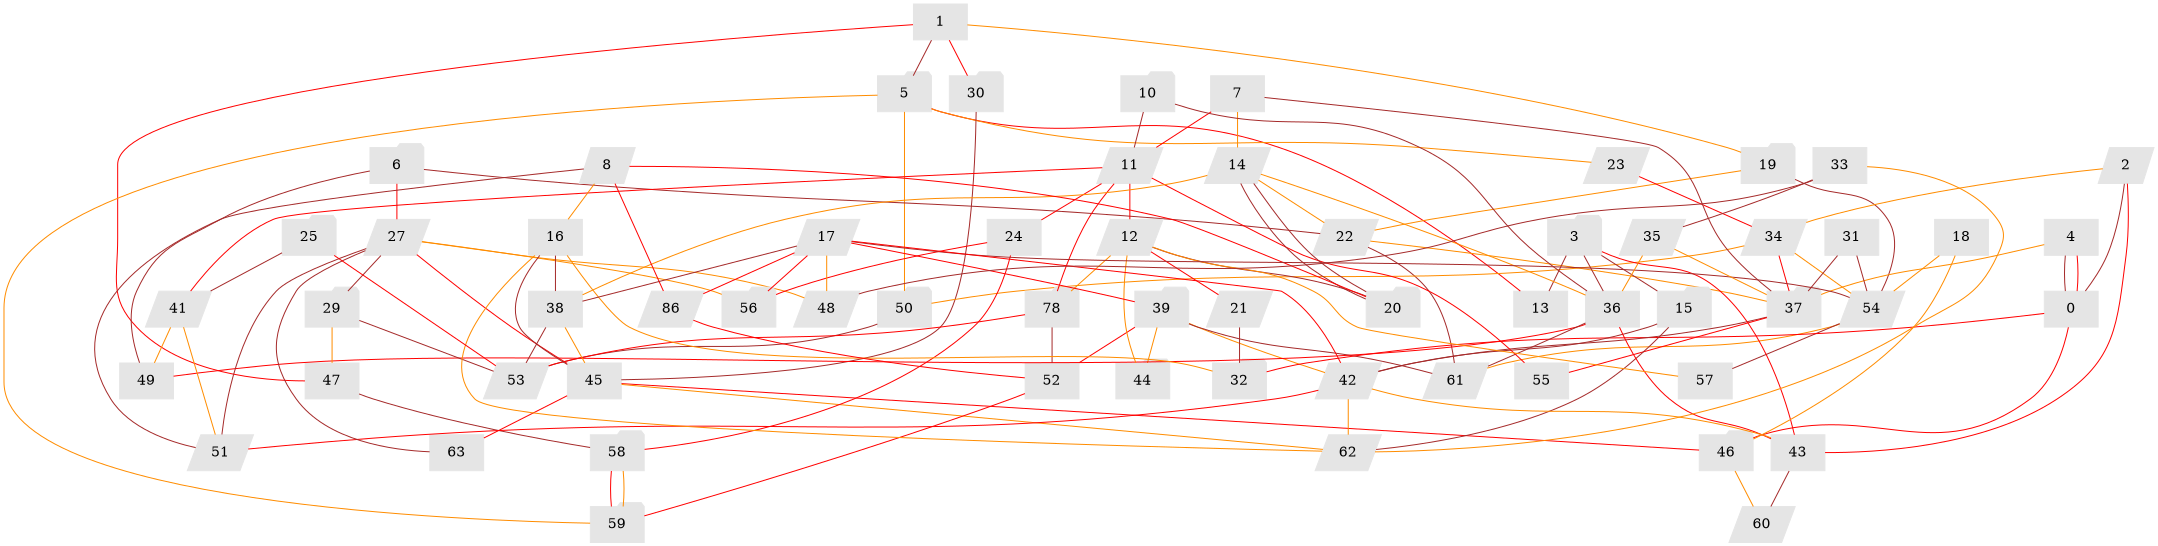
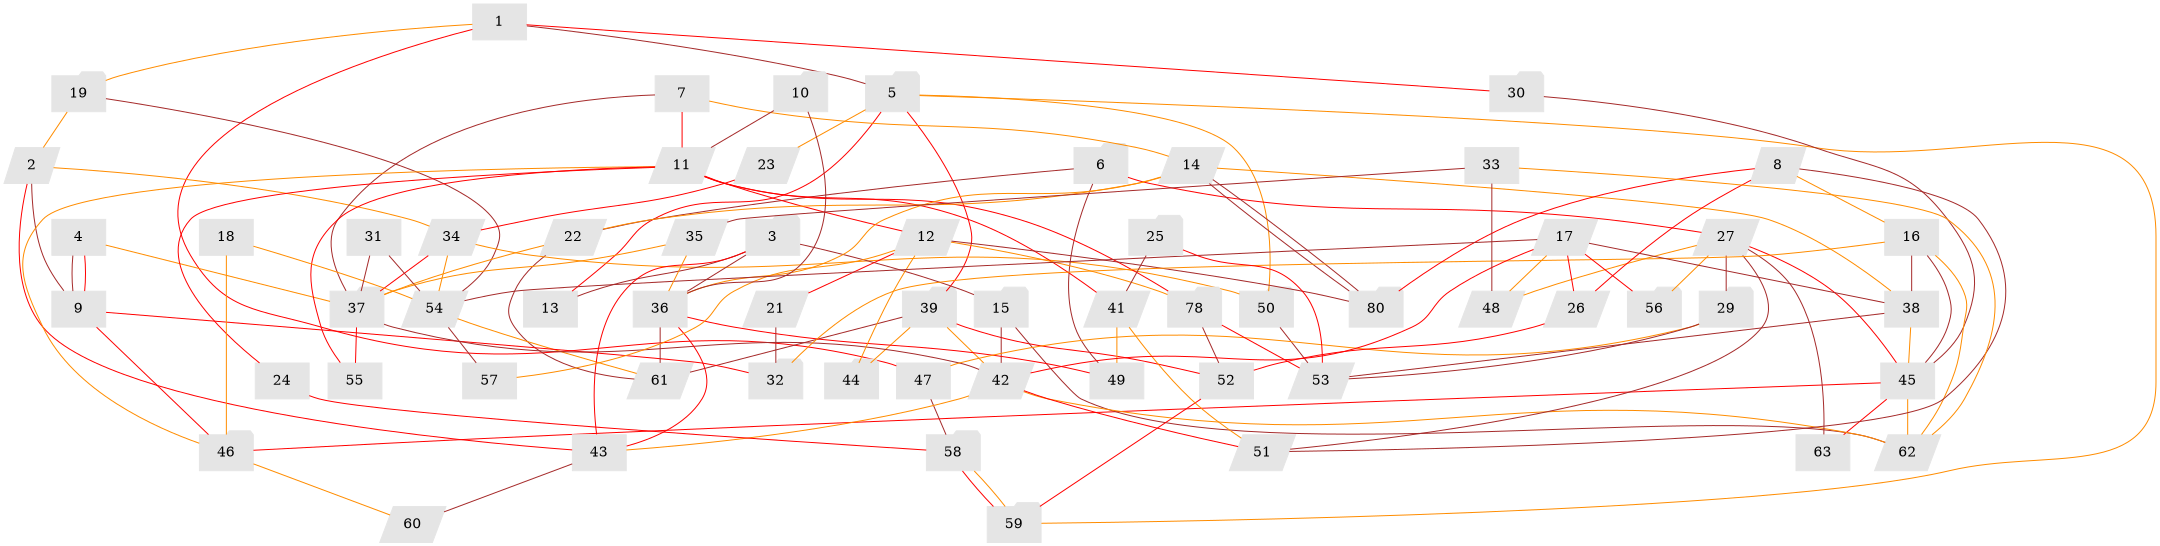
edge "11" -- "46": added
edge "19" -- "22": now "19" -- "2"
edge "24" -- "56": removed
edge "17" -- "39": now "5" -- "39"
node "86": label "86" -> "26"
node "20": label "20" -> "80"
node "0": label "0" -> "9"
